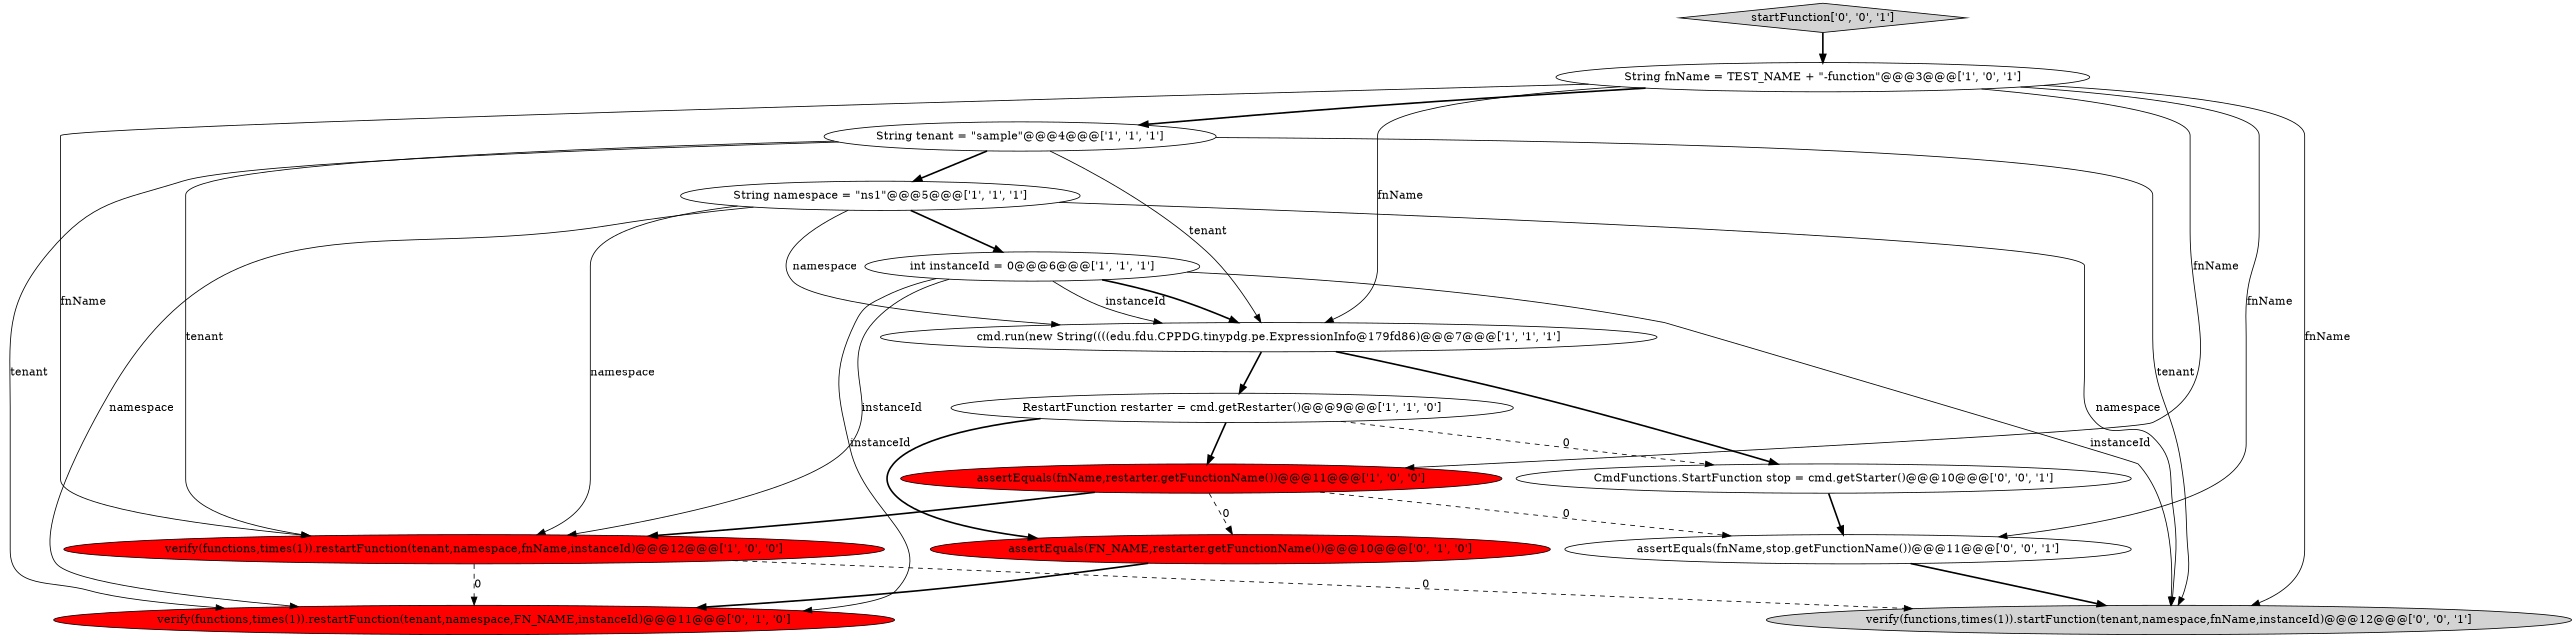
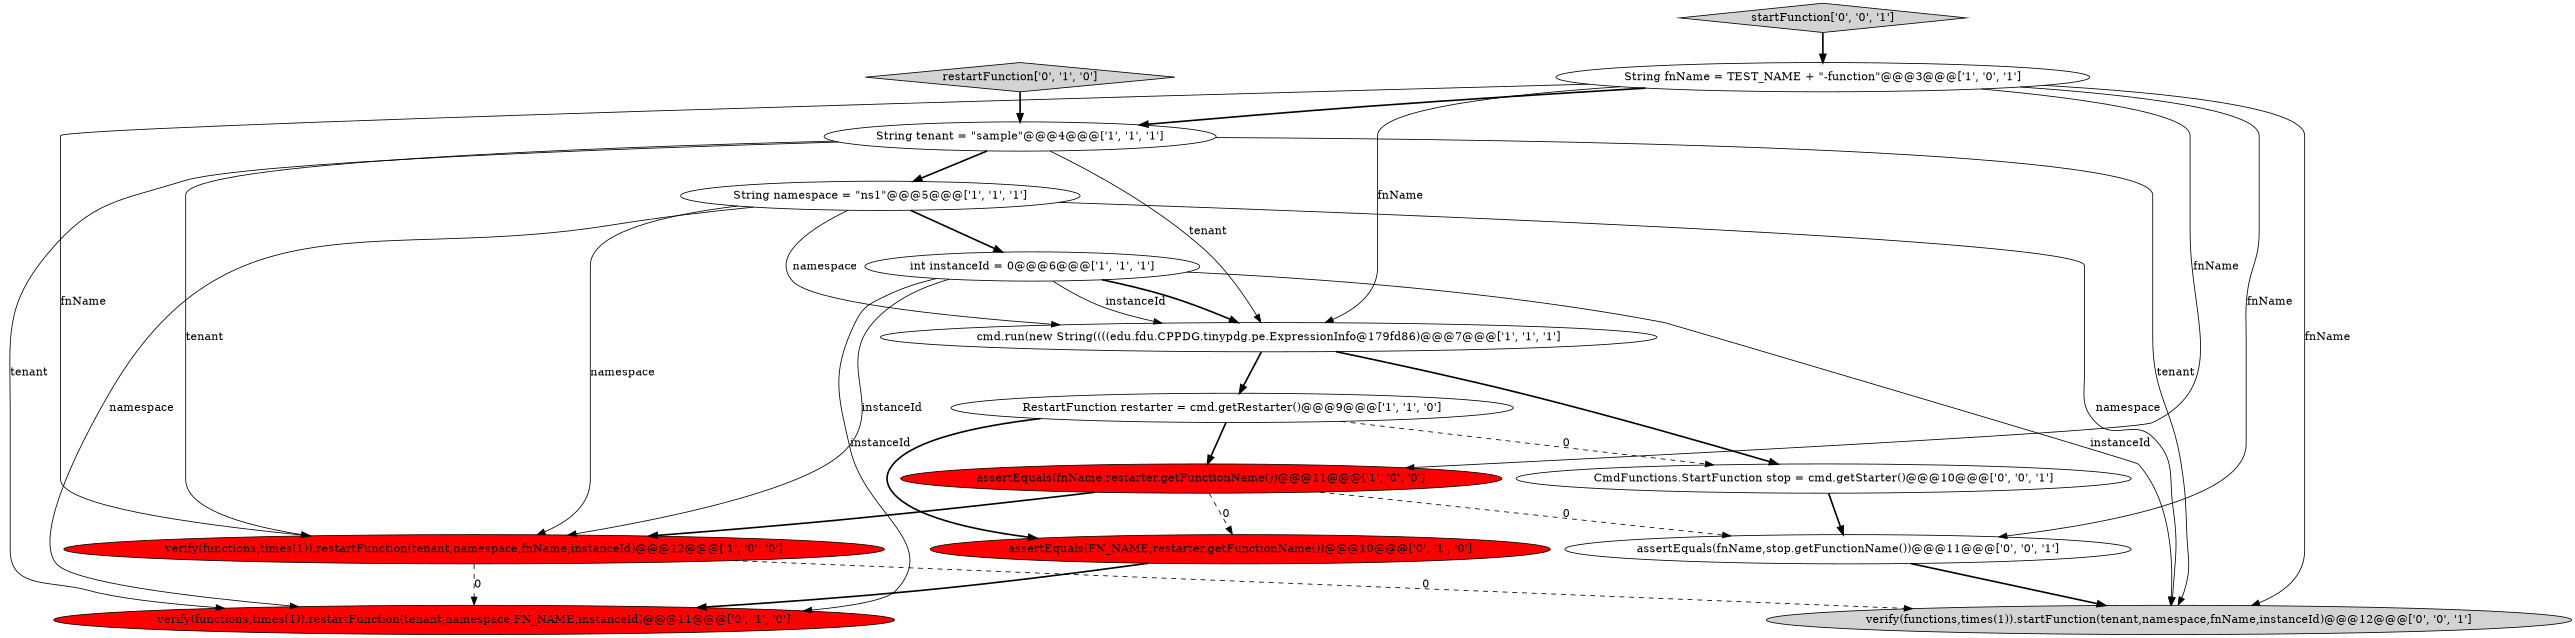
node "restartFunction['0', '1', '0']": added
